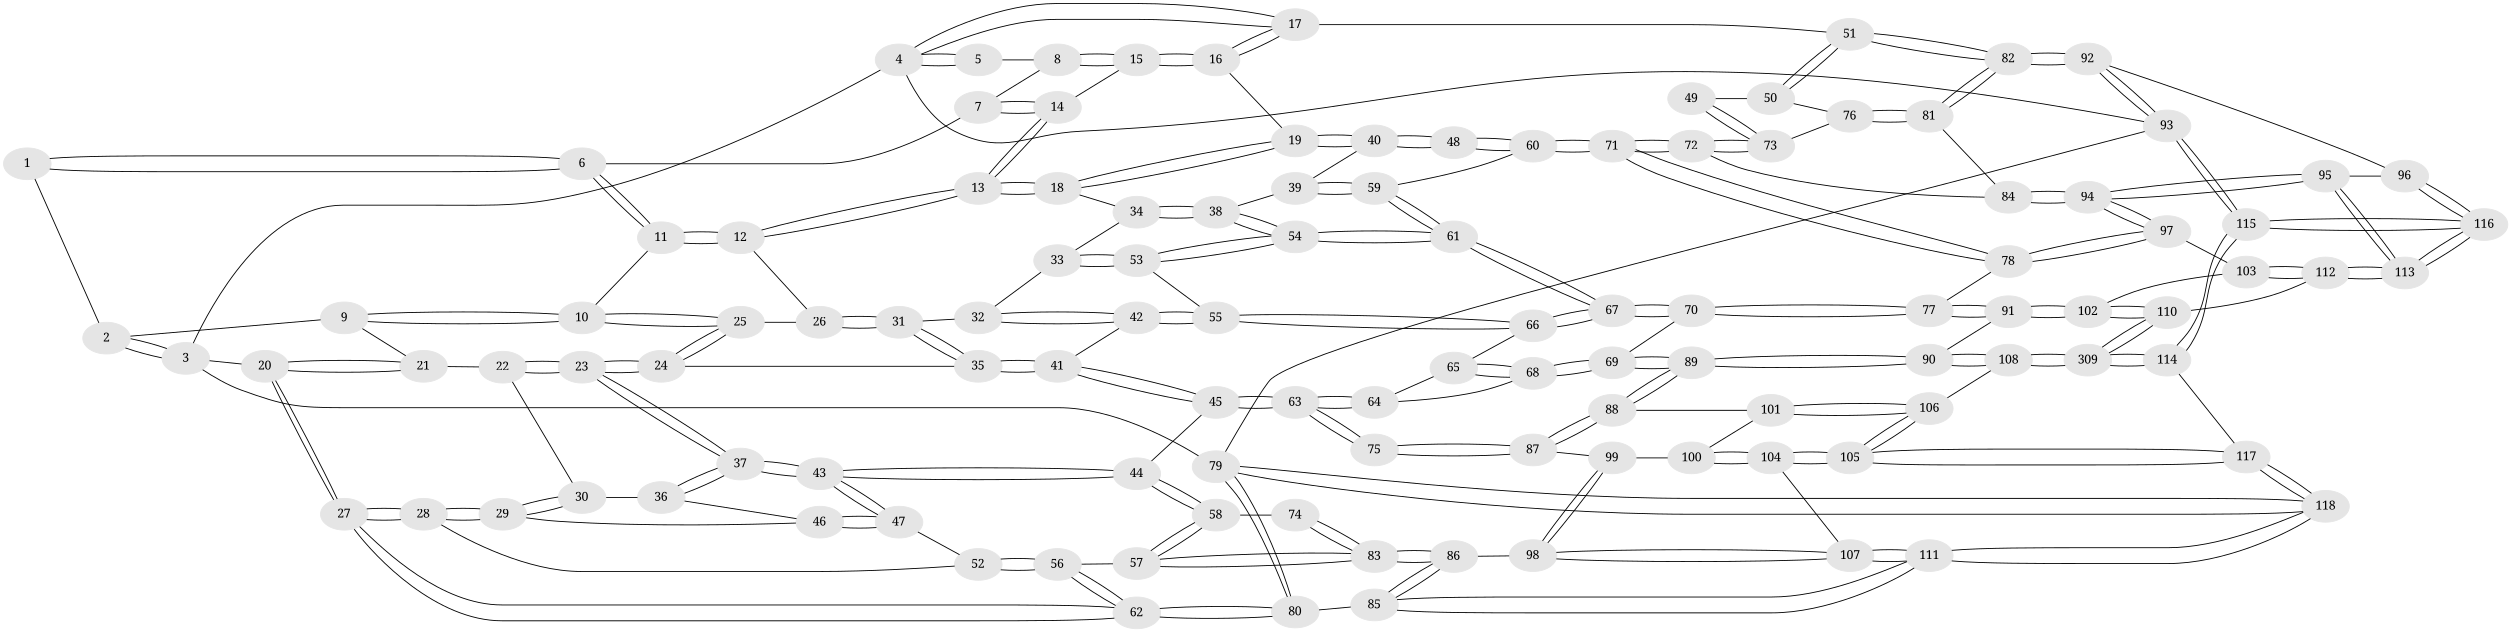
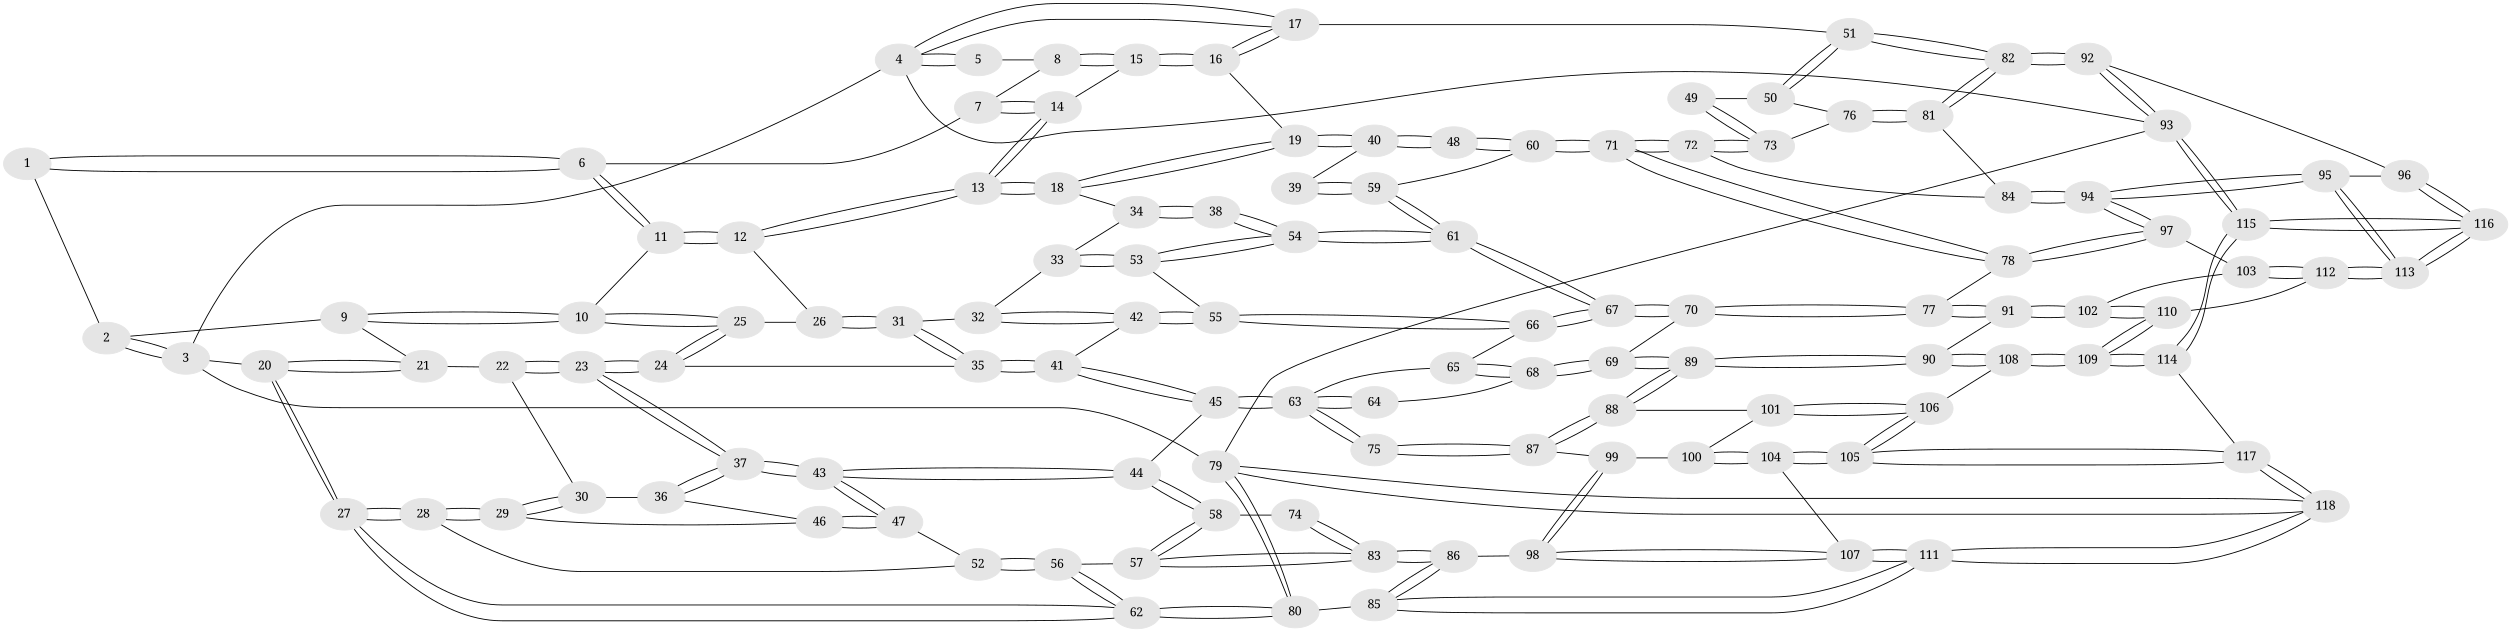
edge "39" -- "38": removed
node "309": label "309" -> "109"
edge "65" -- "64": now "65" -- "63"
